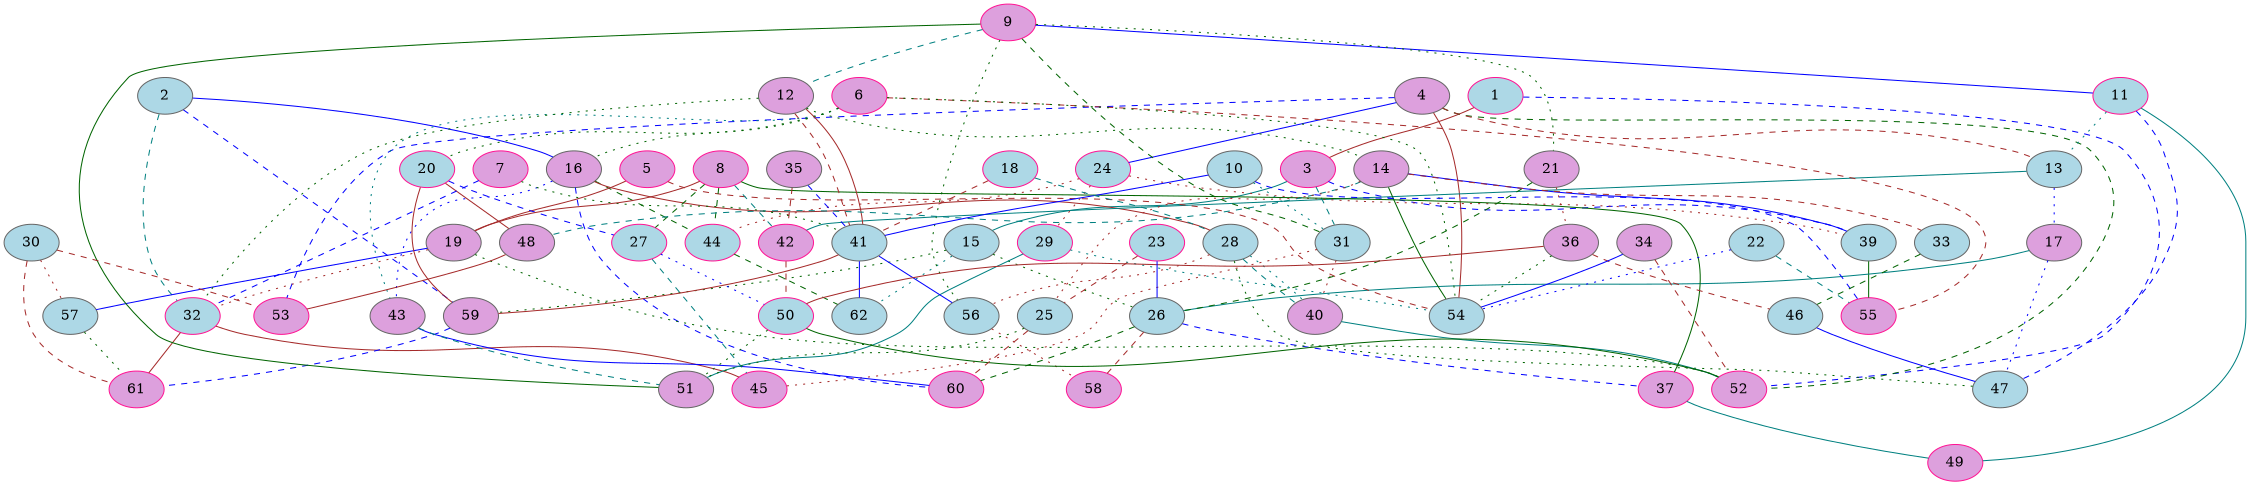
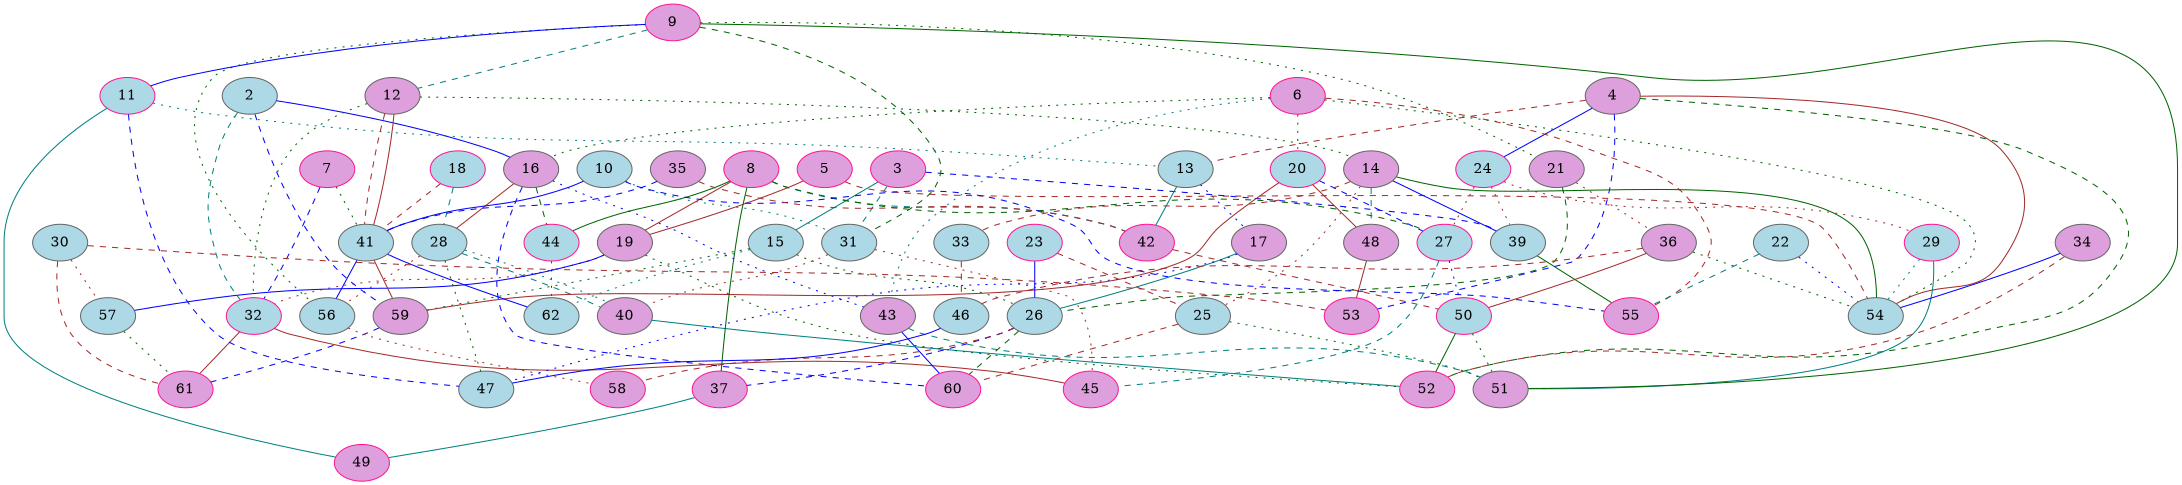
node "1": removed
edge "8" -- "44": style dashed -> solid
edge "24" -- "44": now "24" -- "27"
edge "33" -- "46": color darkgreen -> brown
edge "44" -- "62": style dashed -> dotted
